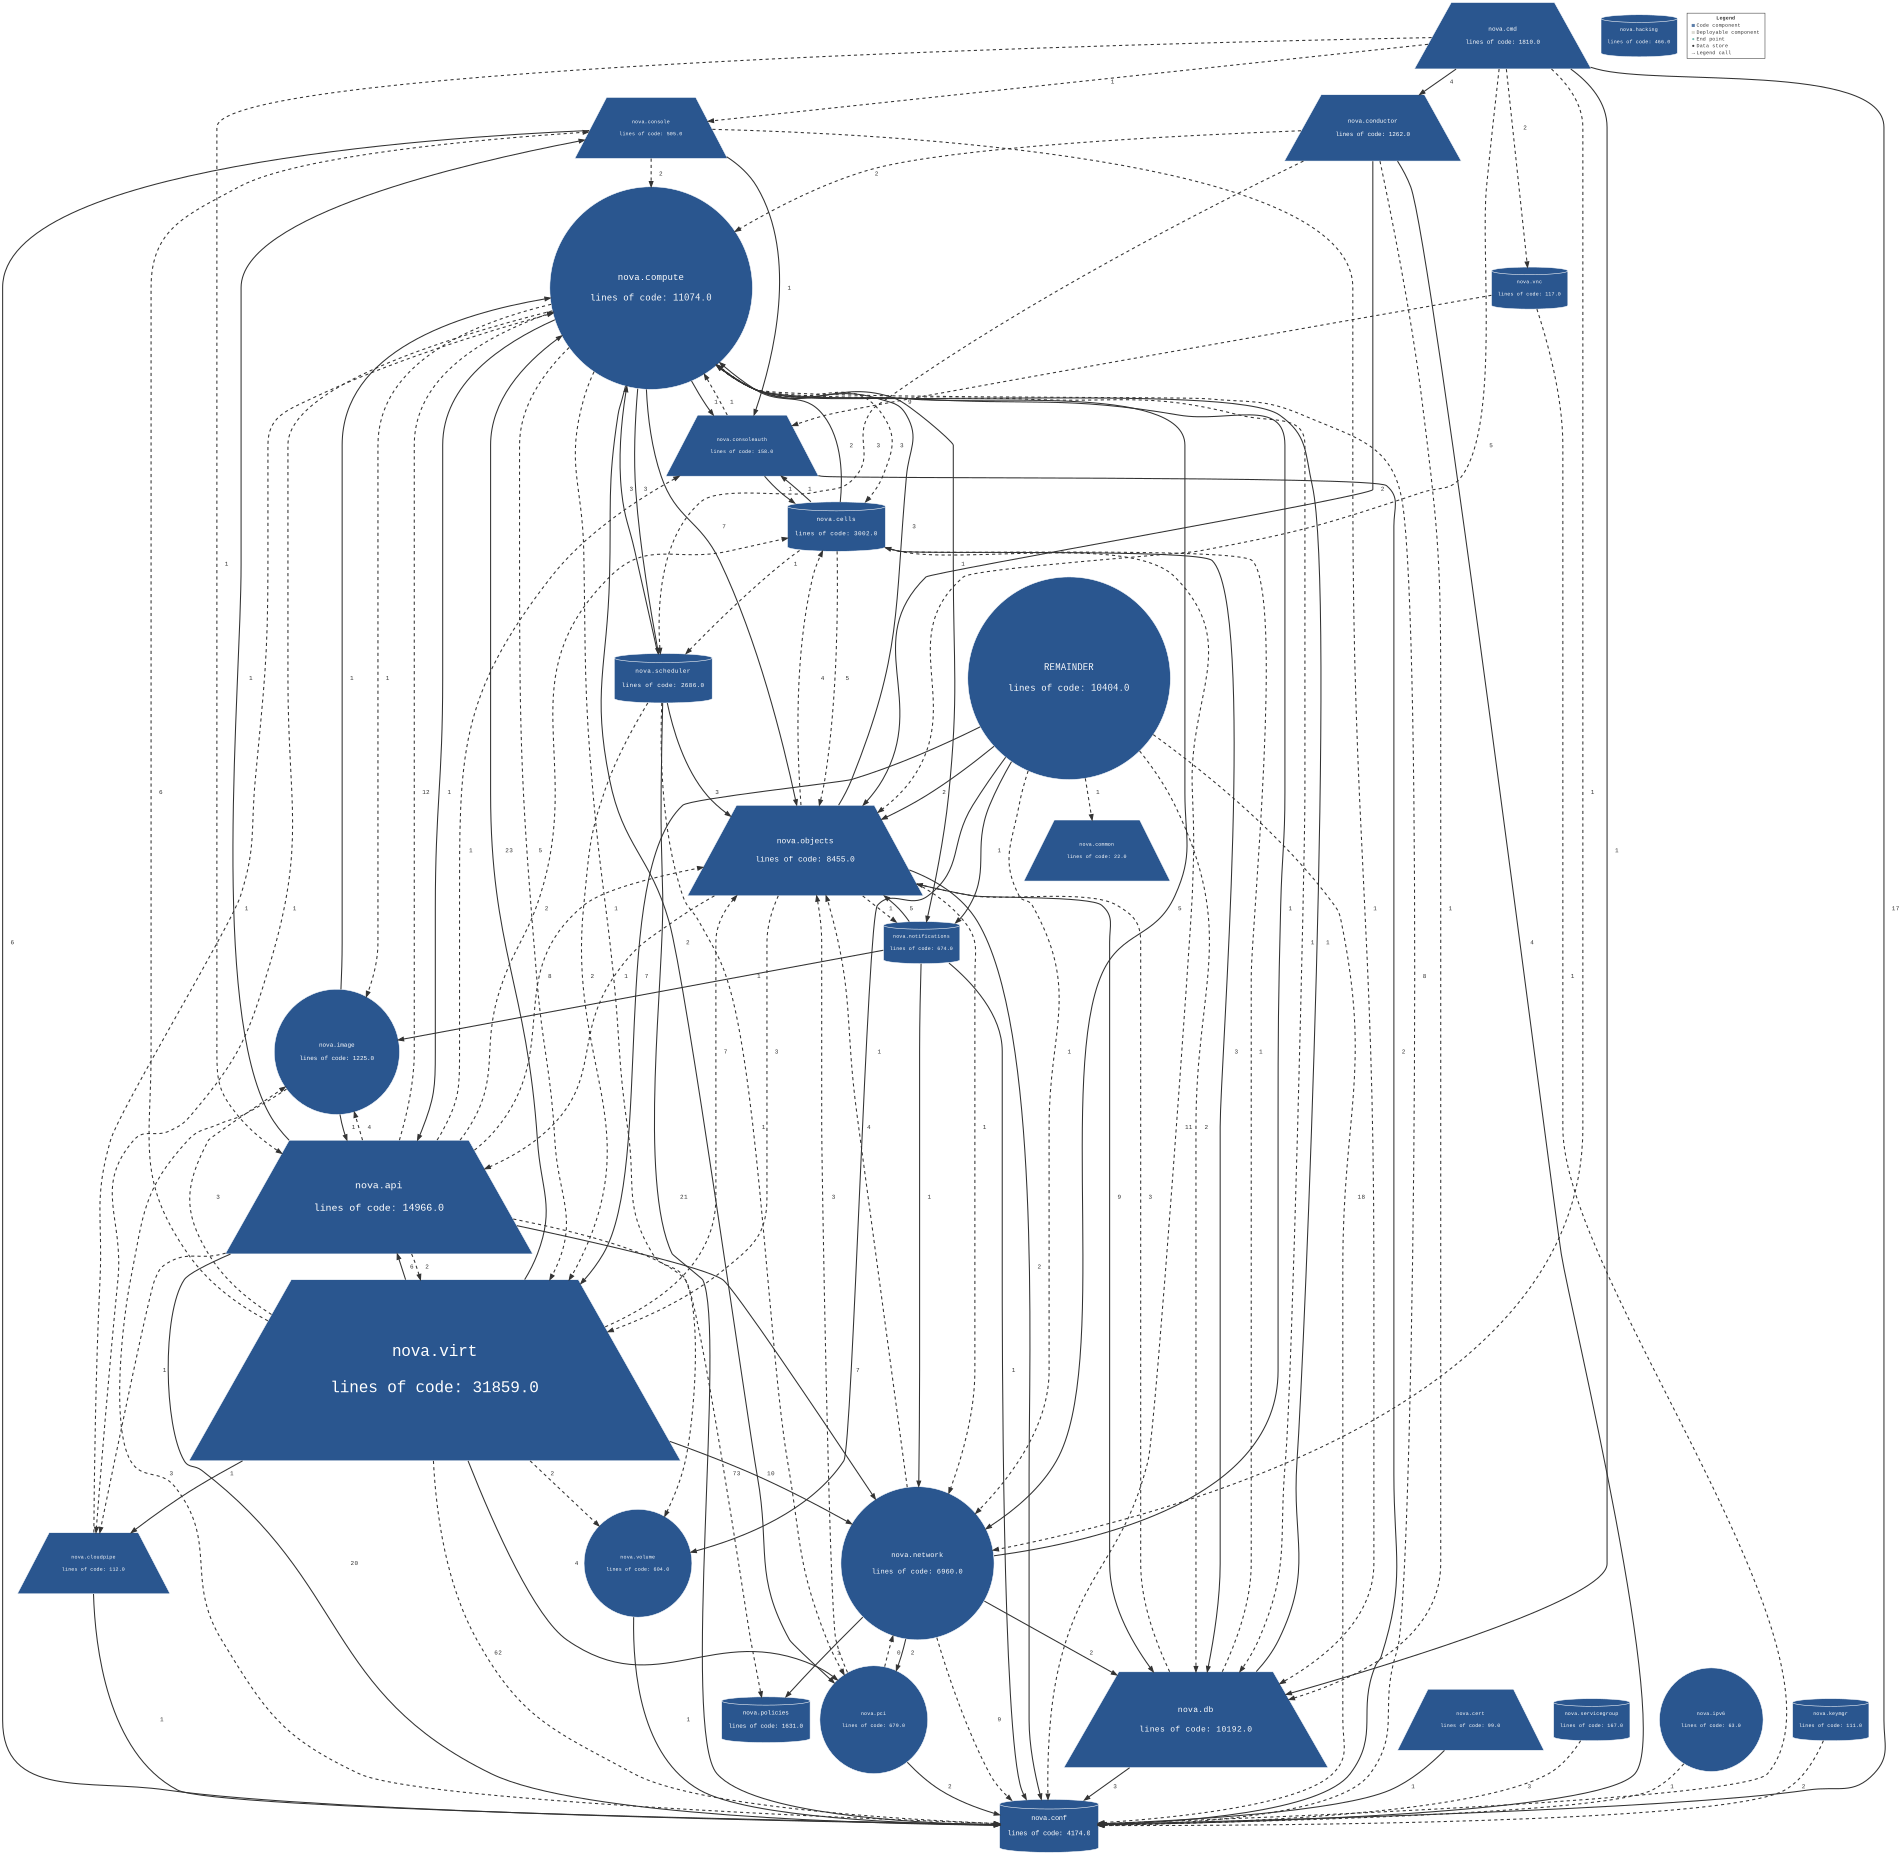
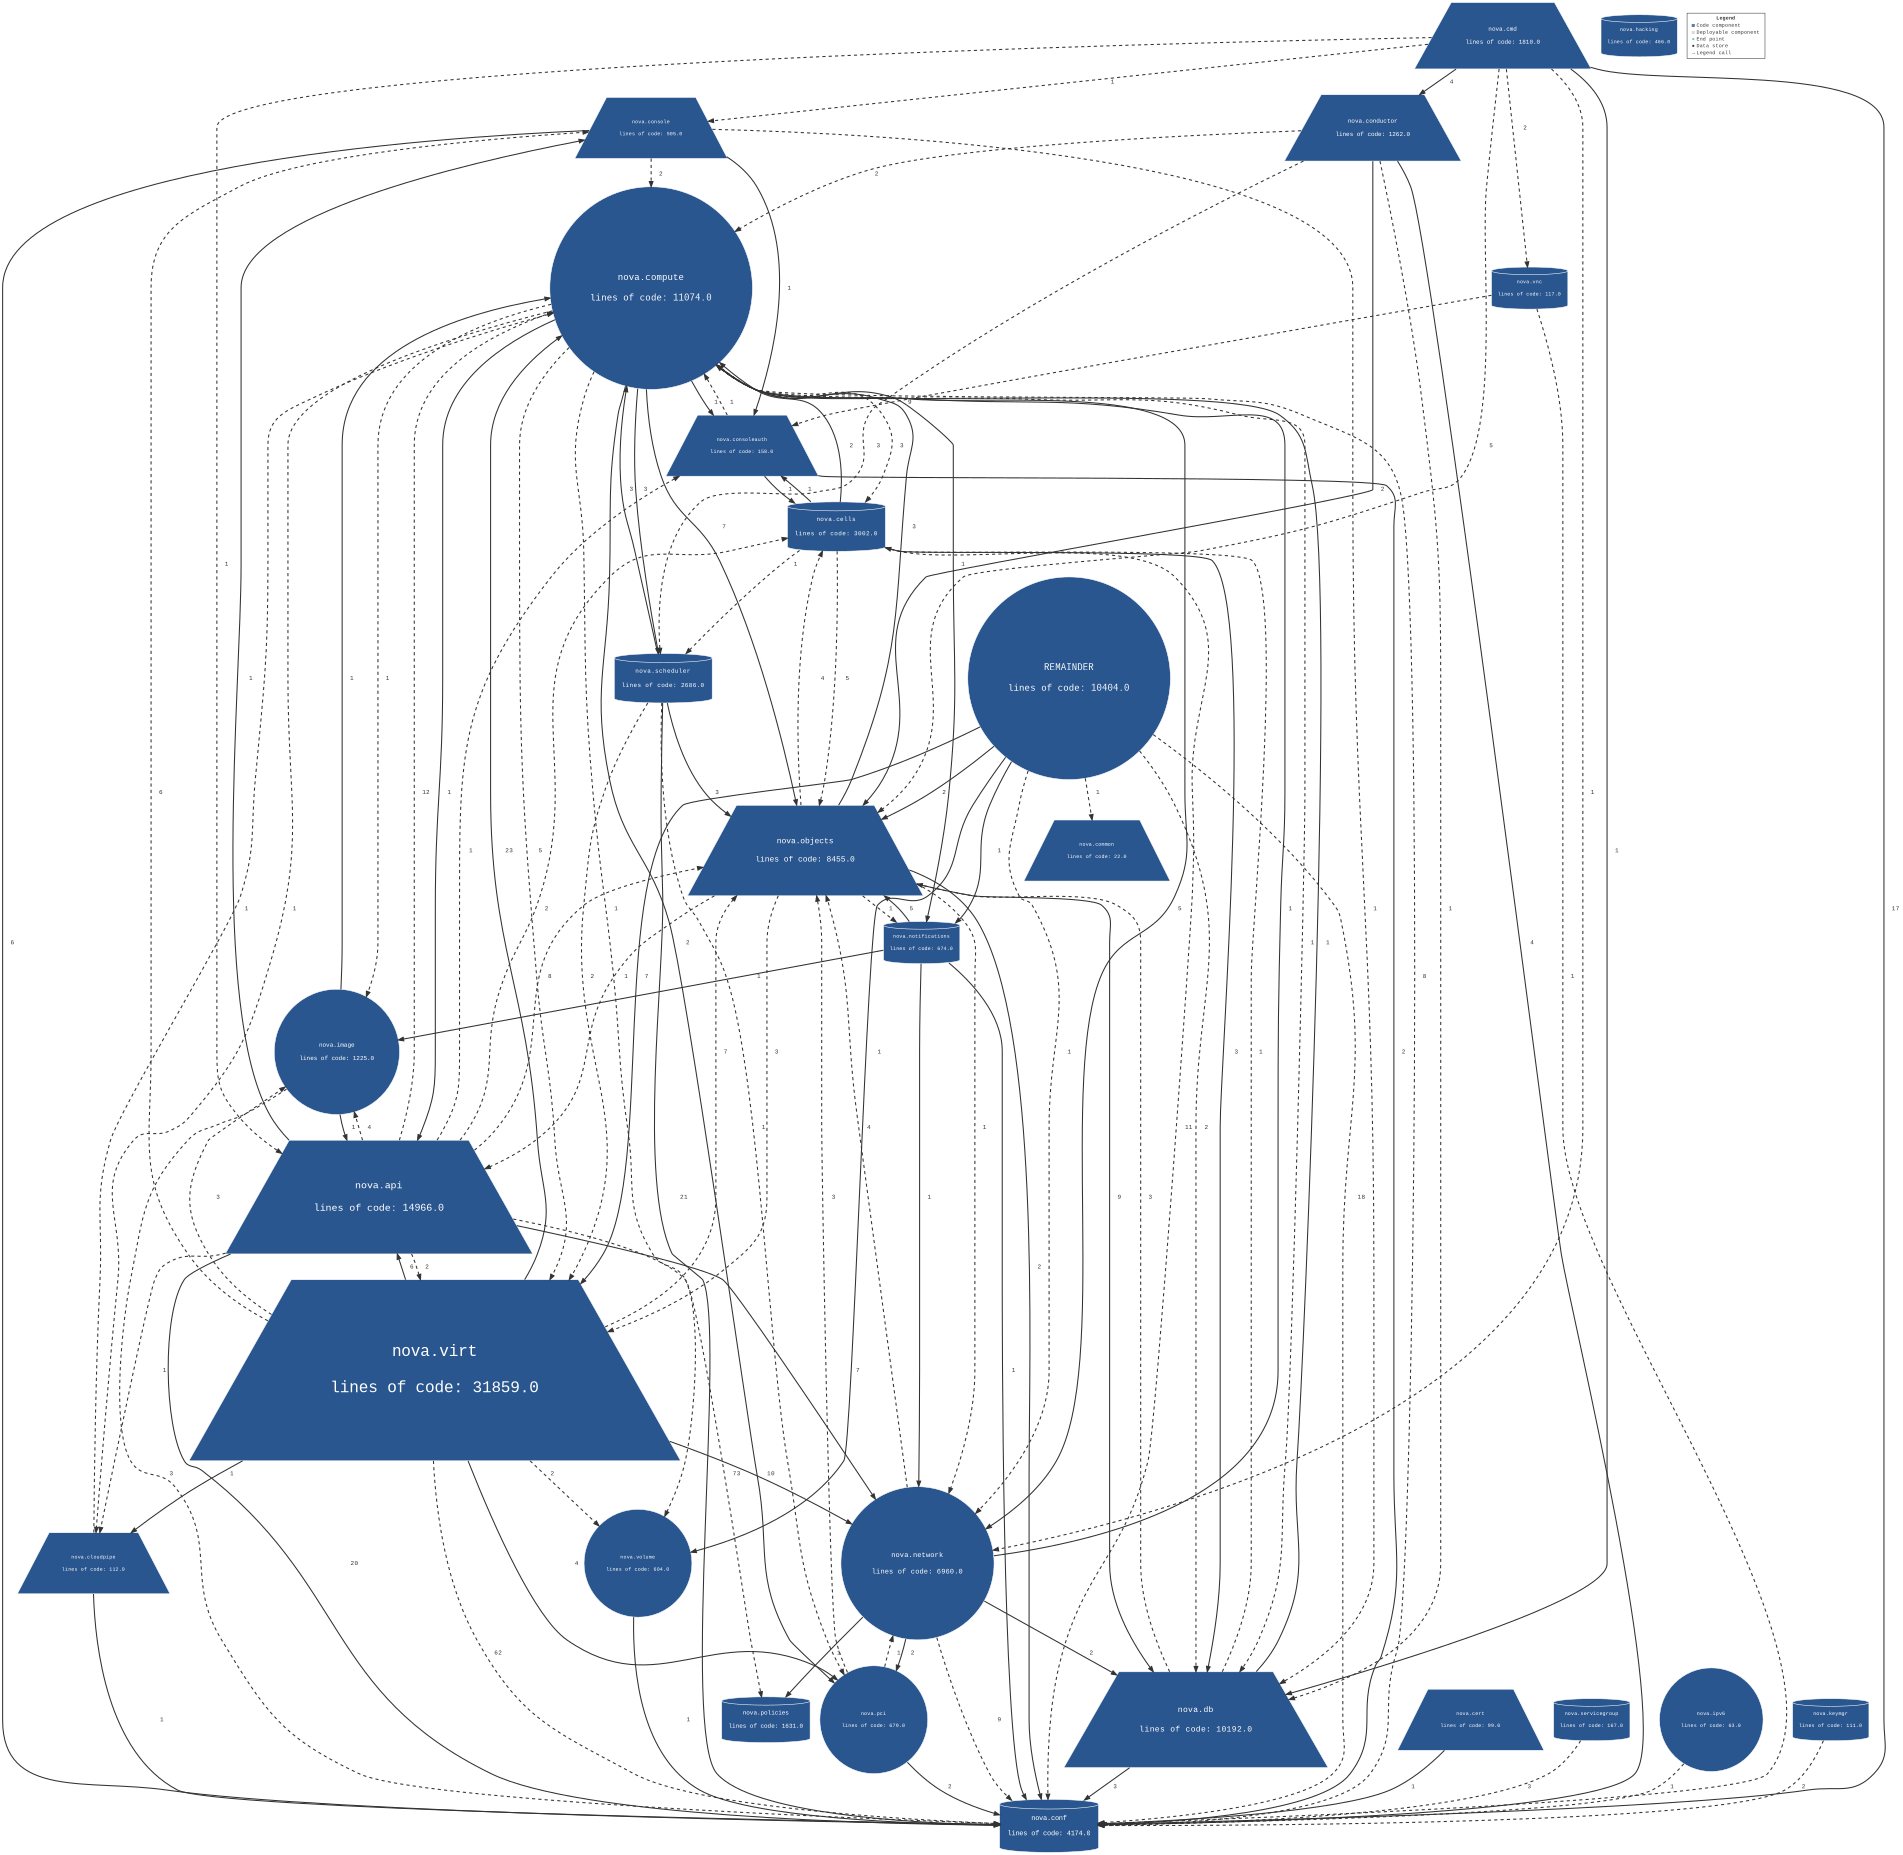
edge "nova.pci lines of code: 679.0" -> "nova.network lines of code: 6960.0": label "  0" -> "  1"
